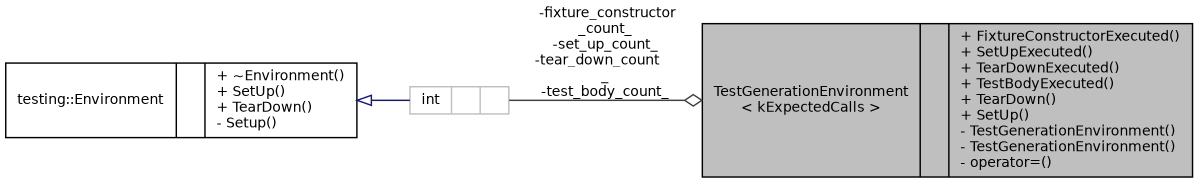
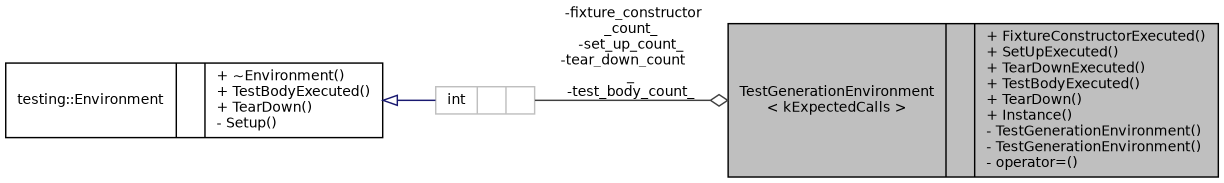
node "testing::Environment": text "+ SetUp()" -> "+ TestBodyExecuted()"
node "TestGenerationEnvironment": text "+ SetUp()" -> "+ Instance()"
